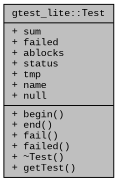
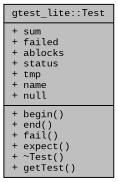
node "gtest_lite::Test": text "+ failed()" -> "+ expect()"
